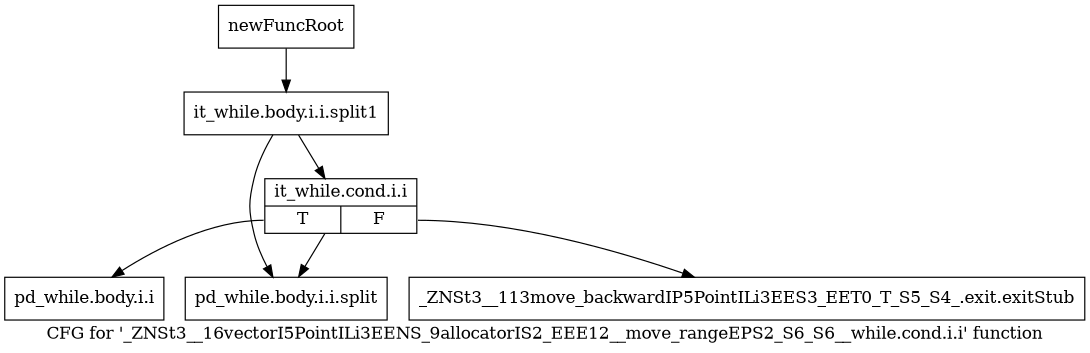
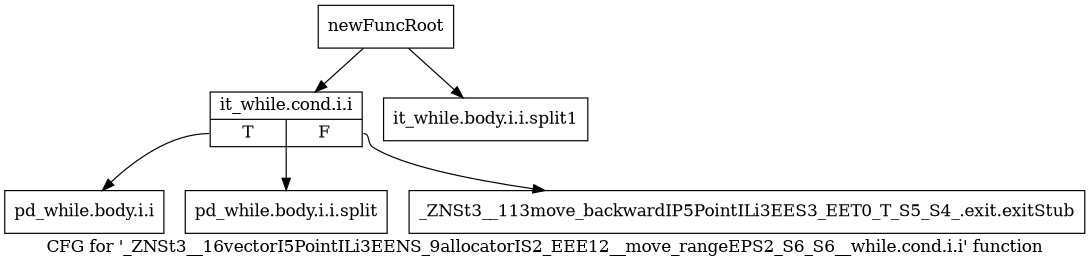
edge "it_while.body.i.i.split1" -> "it_while.cond.i.i": now "newFuncRoot" -> "it_while.cond.i.i"
edge "it_while.body.i.i.split1" -> "pd_while.body.i.i.split": removed
